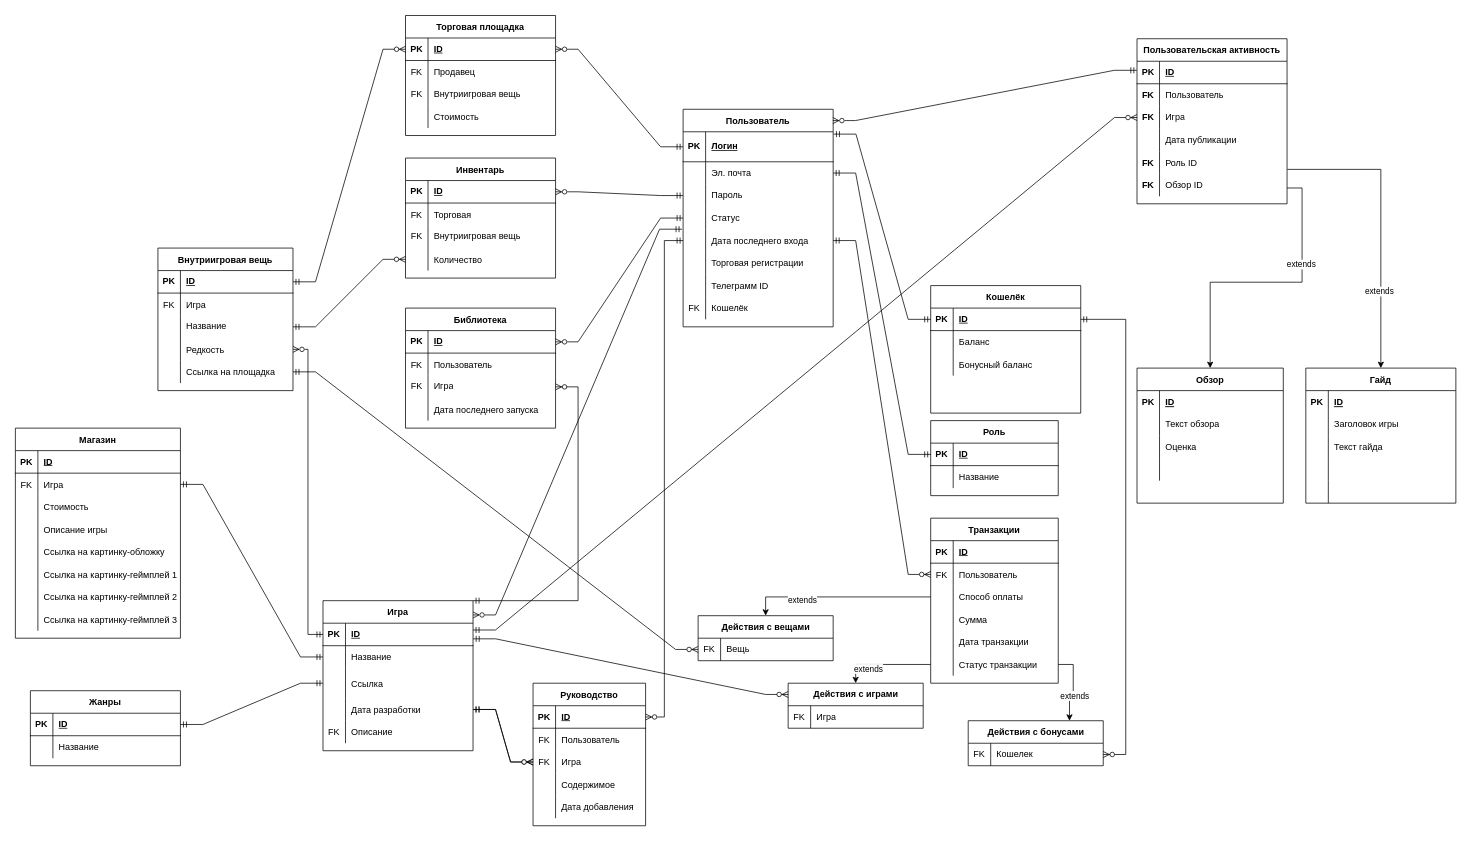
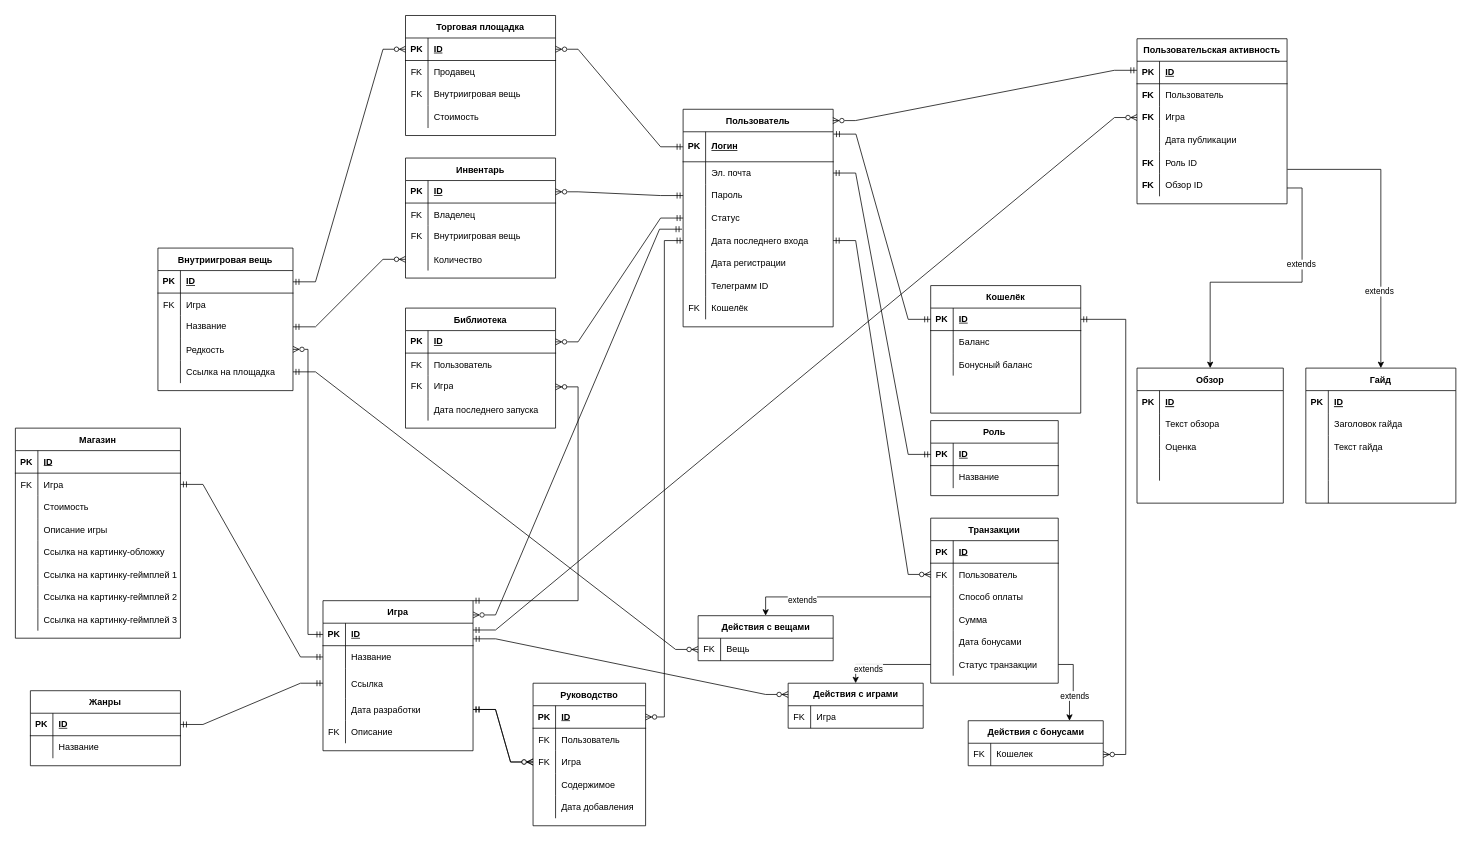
node "Торговая": label "Торговая" -> "Владелец"
node "Торговая регистрации": label "Торговая регистрации" -> "Дата регистрации"
node "Заголовок игры": label "Заголовок игры" -> "Заголовок гайда"
node "Дата транзакции": label "Дата транзакции" -> "Дата бонусами"
